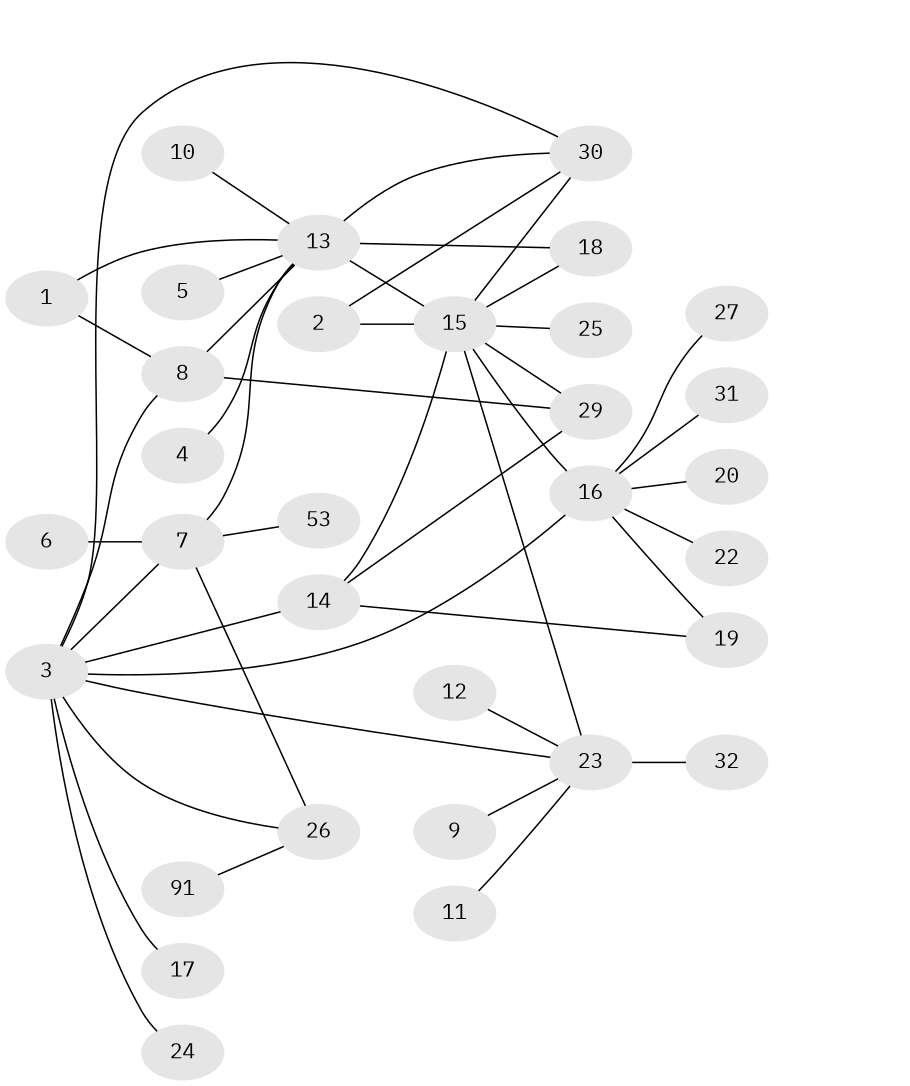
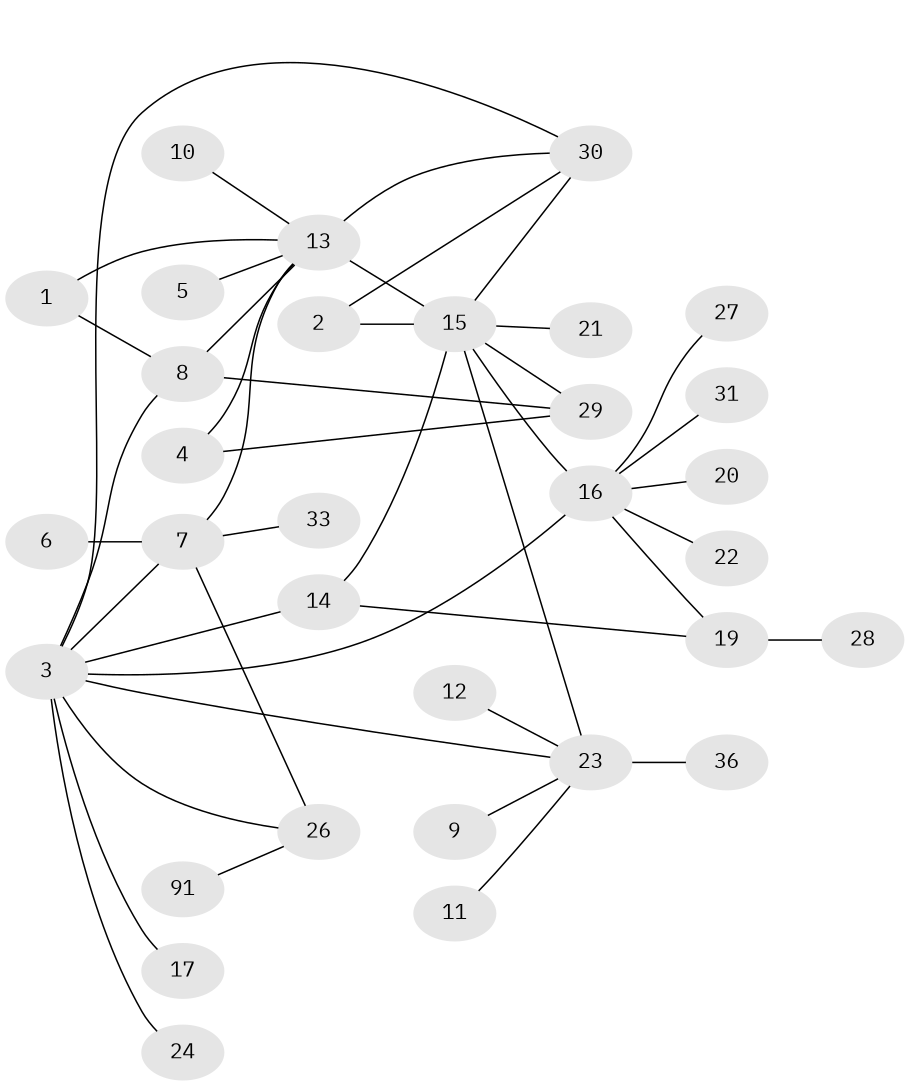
node "18": removed
node "25": label "25" -> "21"
edge "29" -- "14": now "29" -- "4"
node "53": label "53" -> "33"
node "28": added
node "32": label "32" -> "36"
